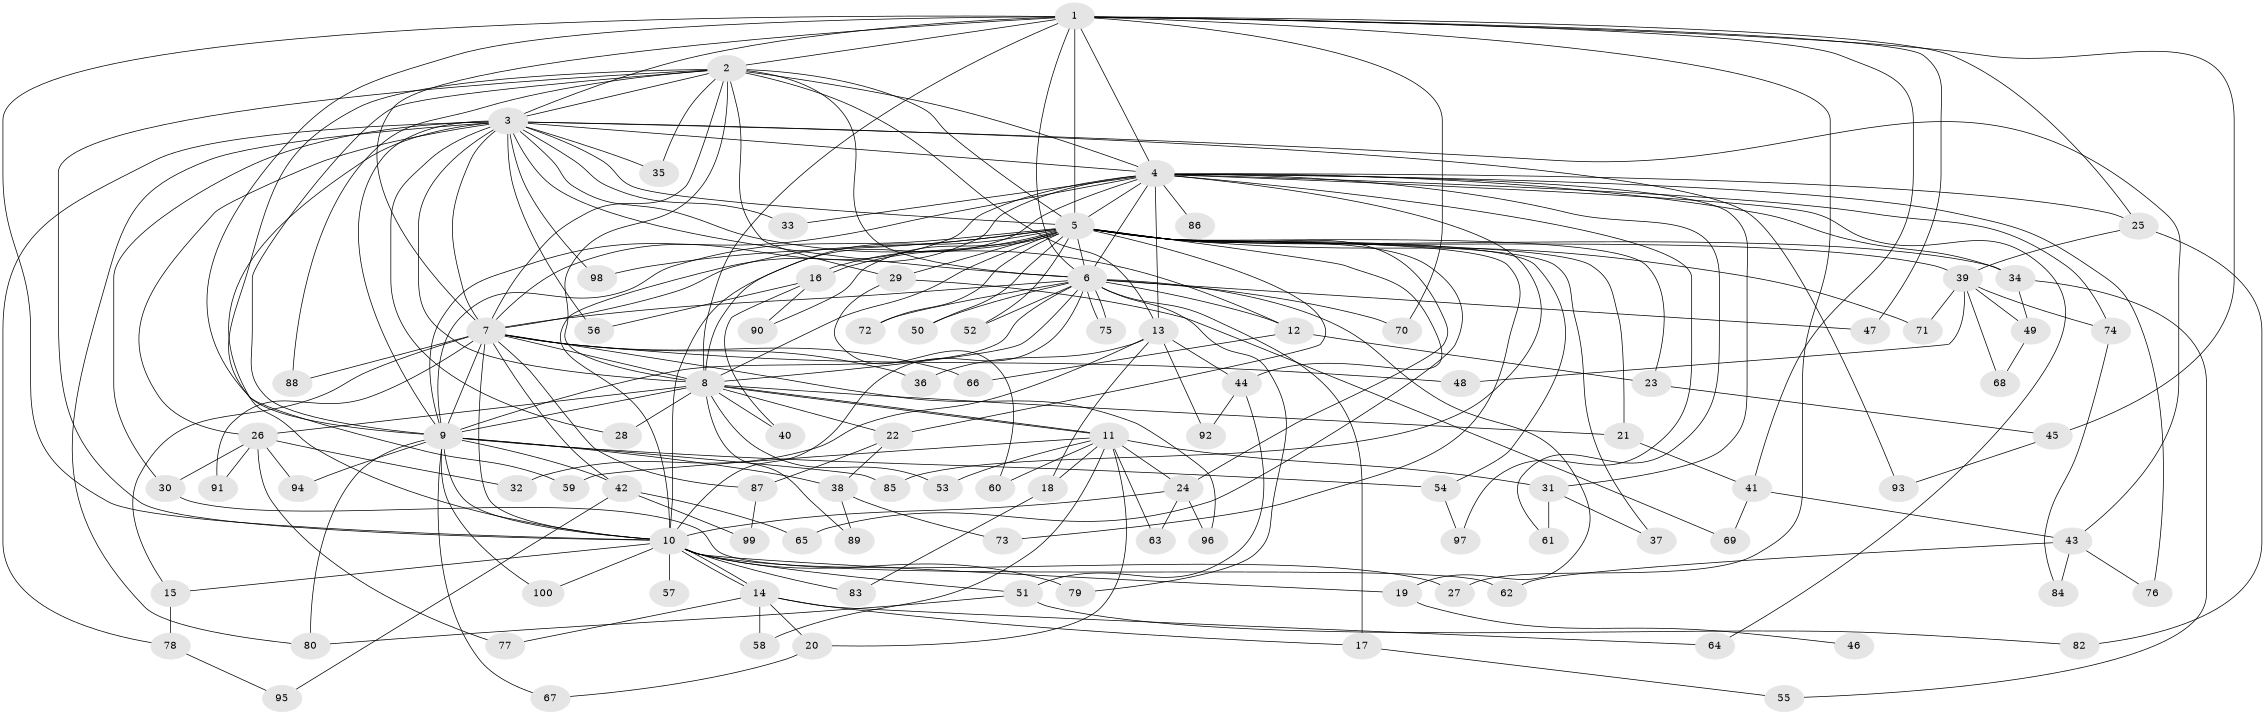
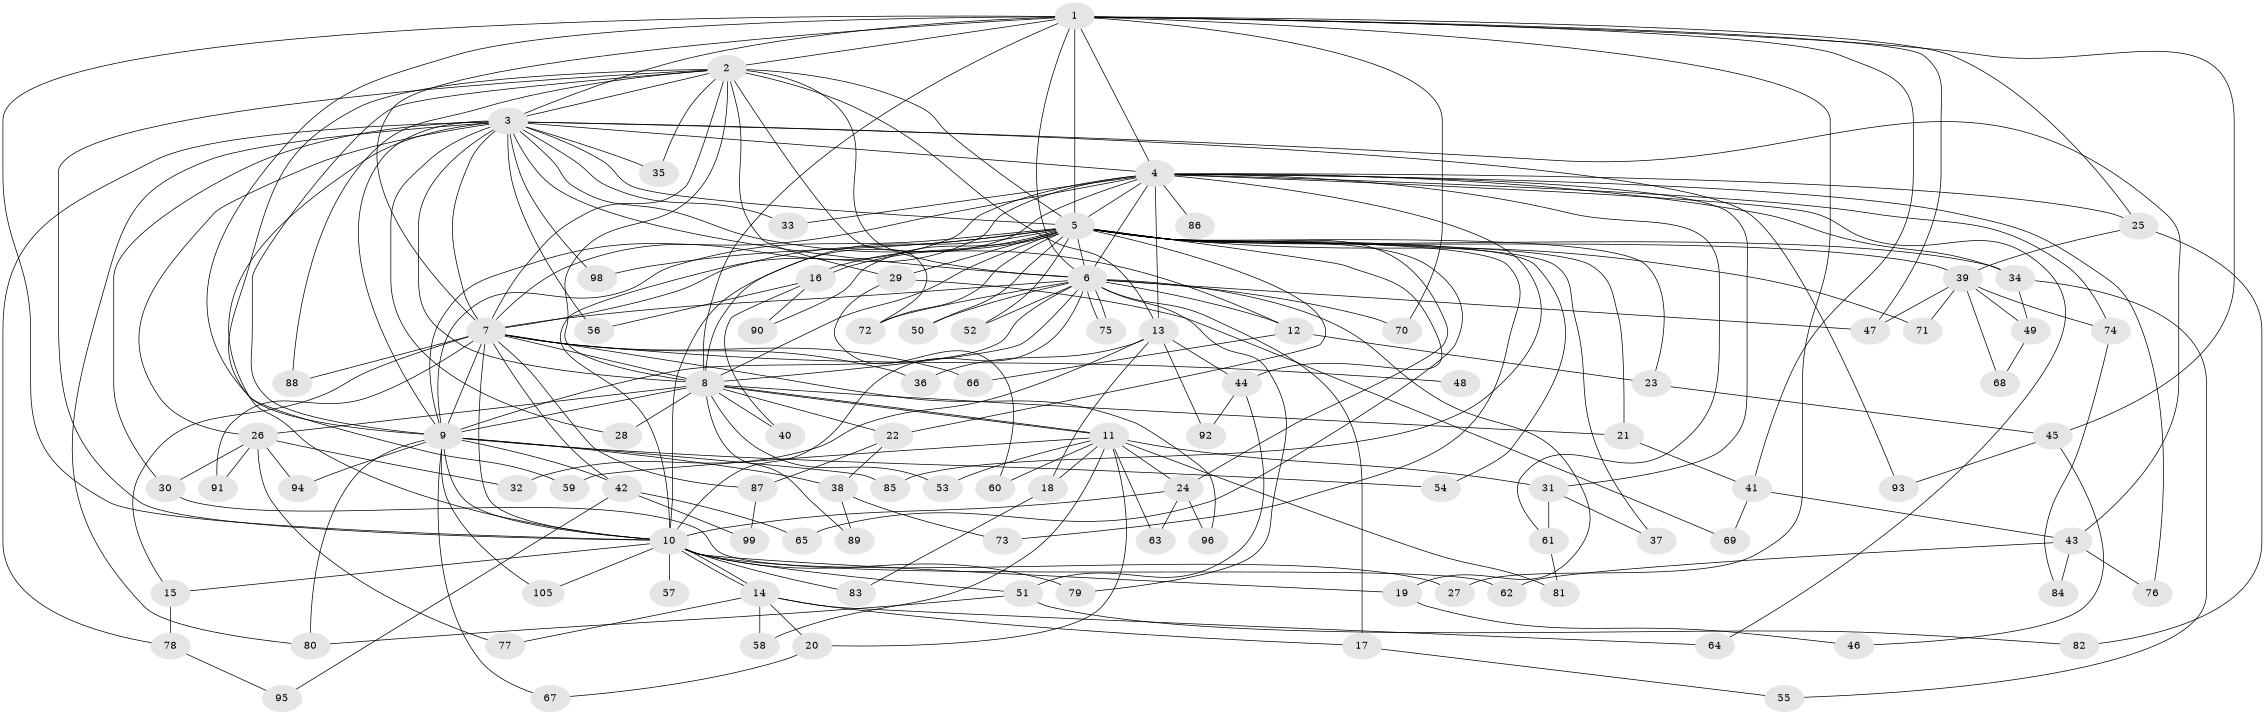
edge "2" -- "4": now "2" -- "72"
edge "39" -- "48": now "39" -- "47"
node "97": removed
node "100": label "100" -> "105"
node "81": added
edge "45" -- "46": added
